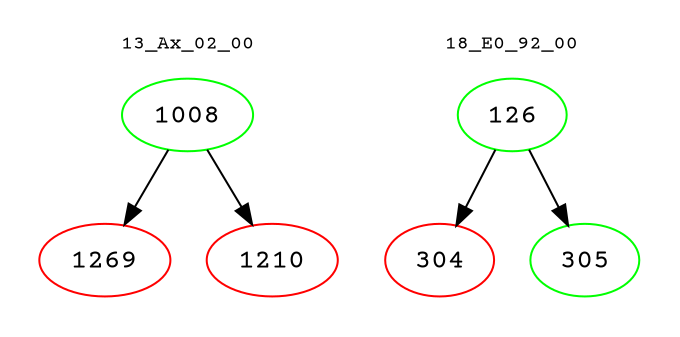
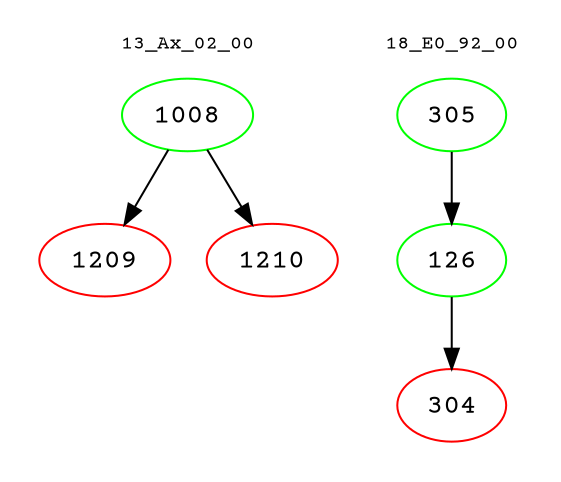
edge "126" -> "305": reversed
node "1269": label "1269" -> "1209"
